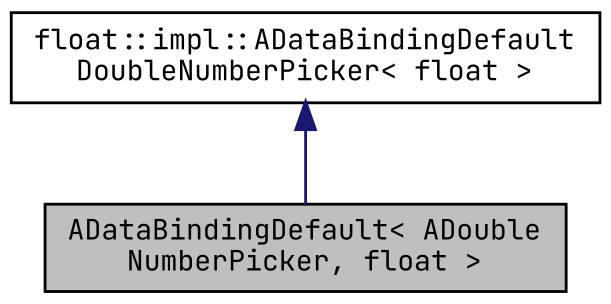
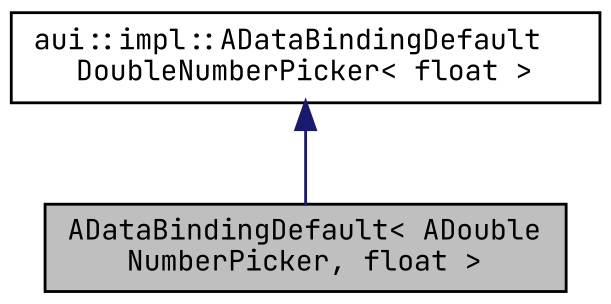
node "float::impl::ADataBindingDefault DoubleNumberPicker< float >": label "float::impl::ADataBindingDefault DoubleNumberPicker< float >" -> "aui::impl::ADataBindingDefault DoubleNumberPicker< float >"
